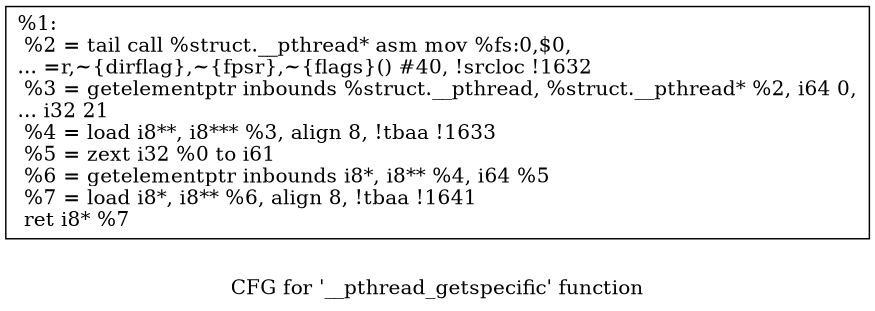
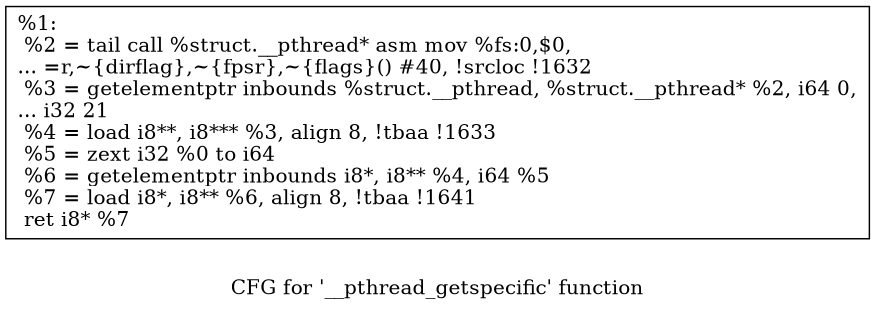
node "%1:": text "%5 = zext i32 %0 to i61" -> "%5 = zext i32 %0 to i64"
